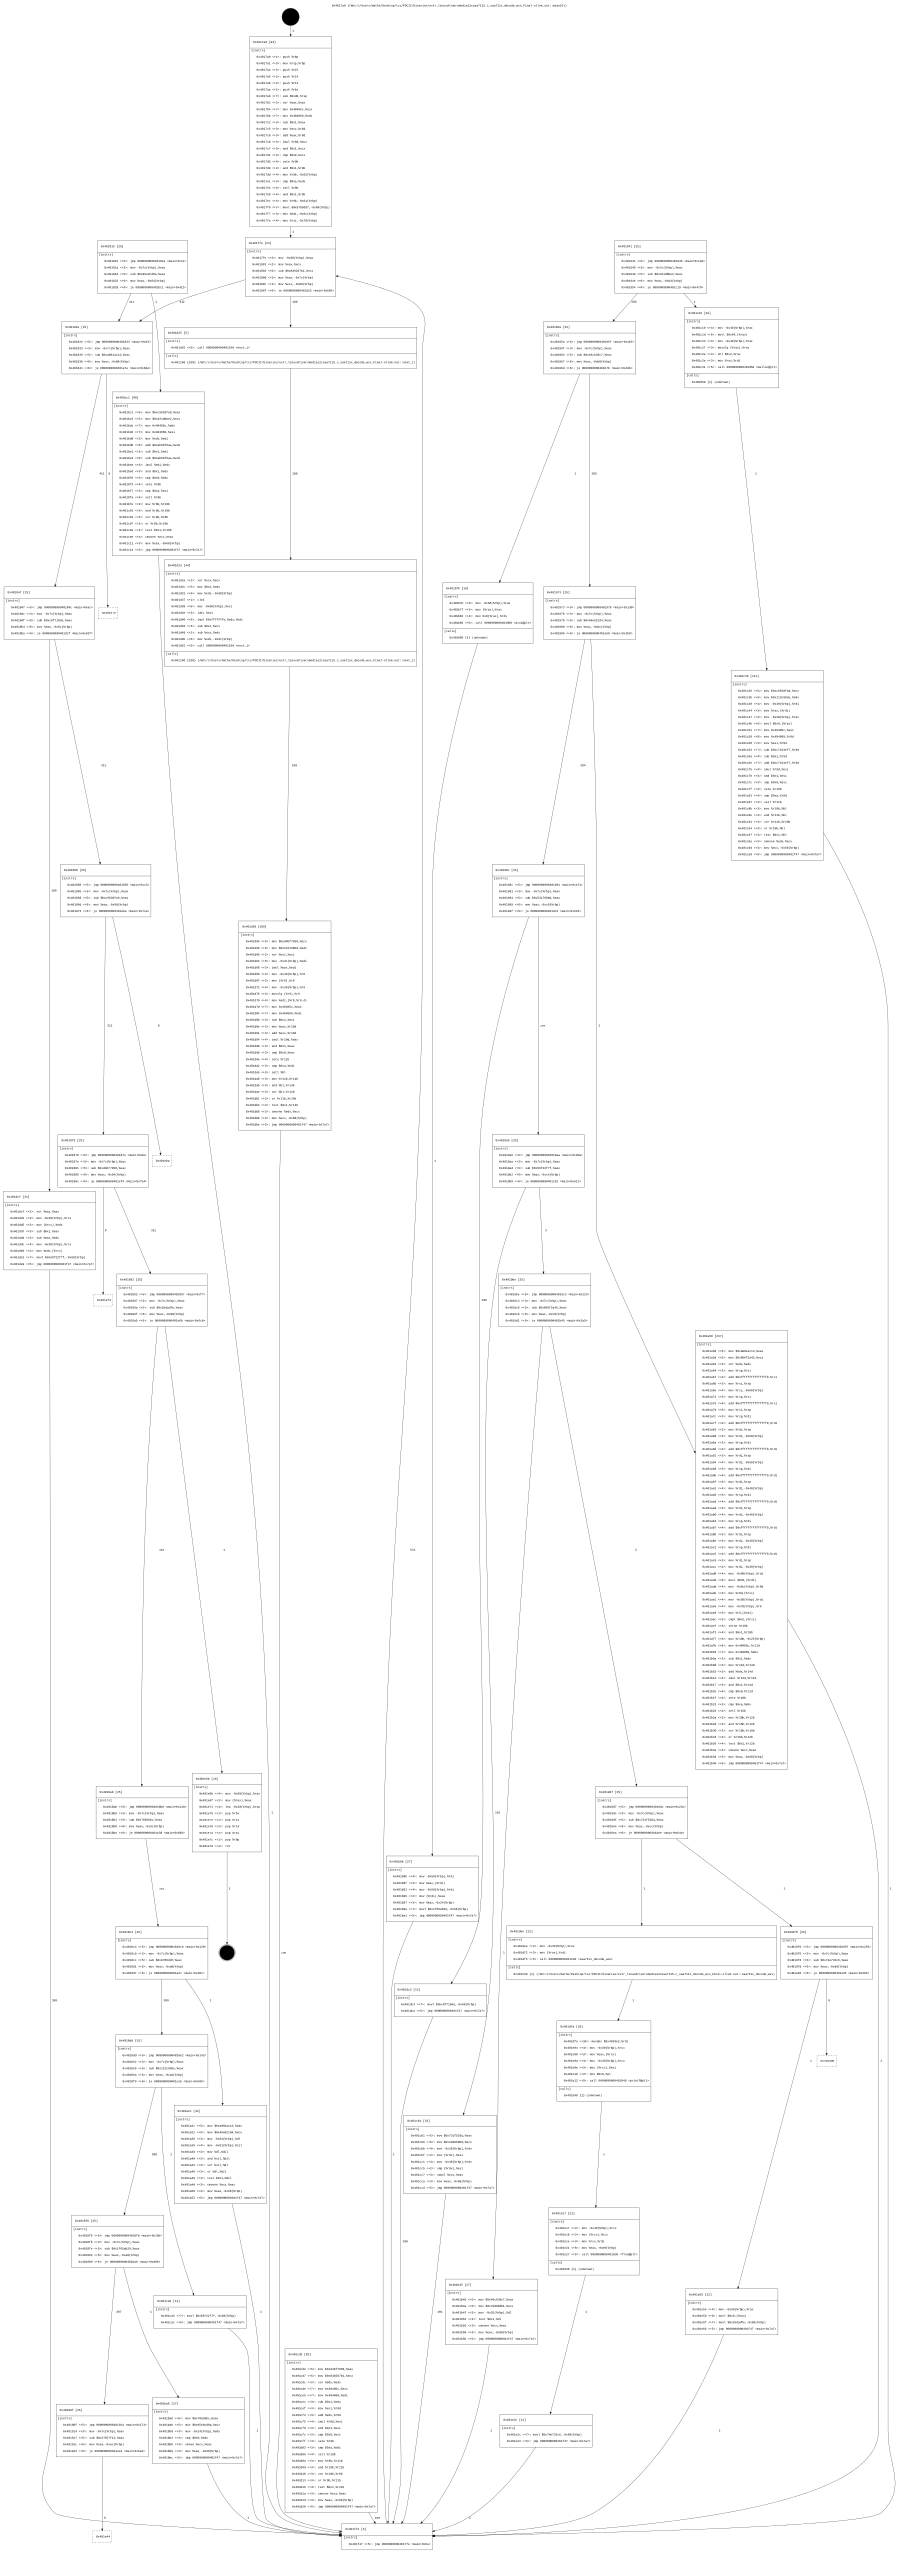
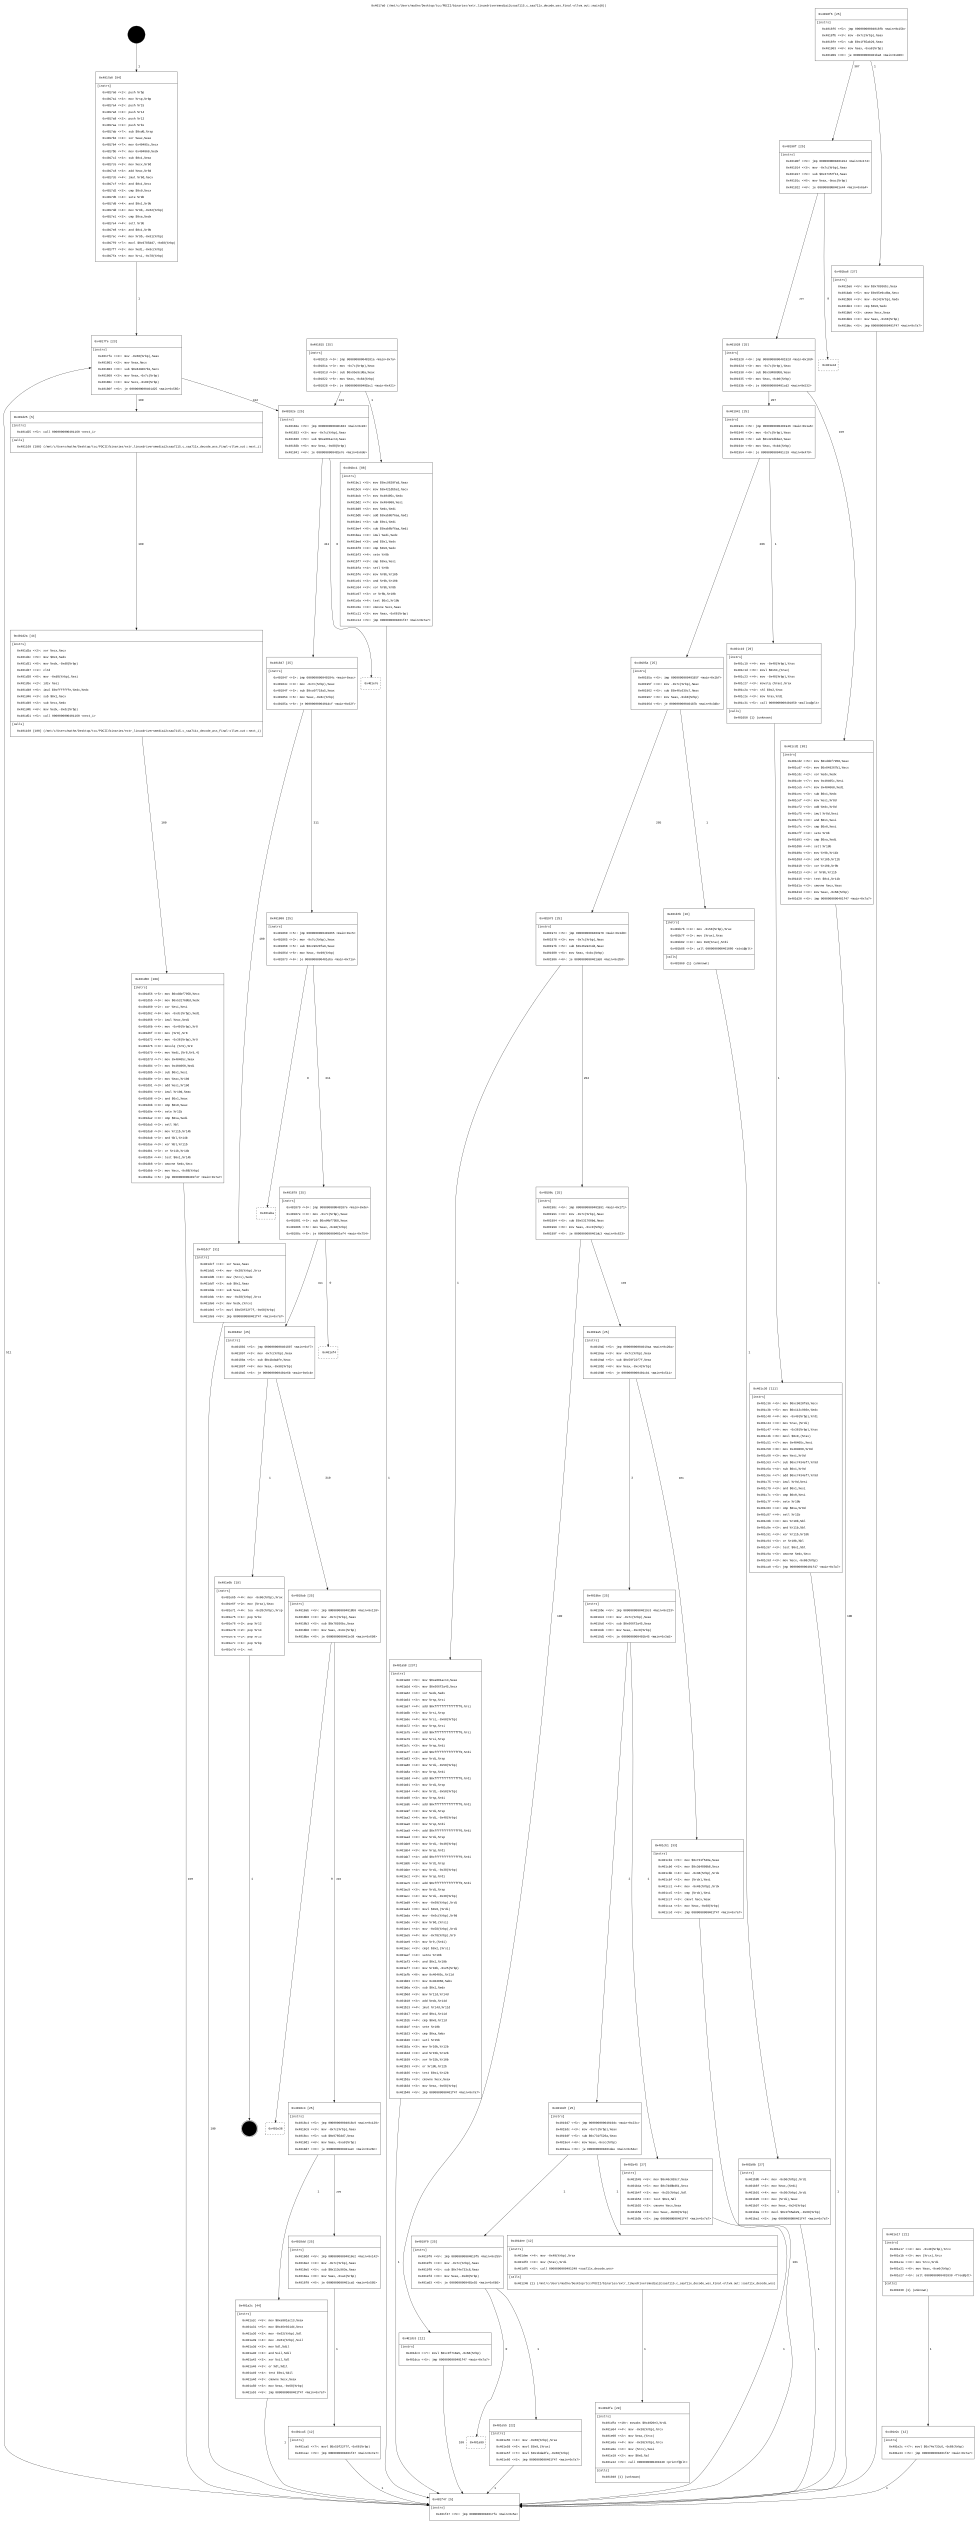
node "0x401928 [25]": added
node "0x401e38": added
edge "0x4018dd [25]" -> "0x4018f6 [25]": removed, label "308"
edge "0x401dfa [29]" -> "0x401e17 [21]": removed, label "1"
